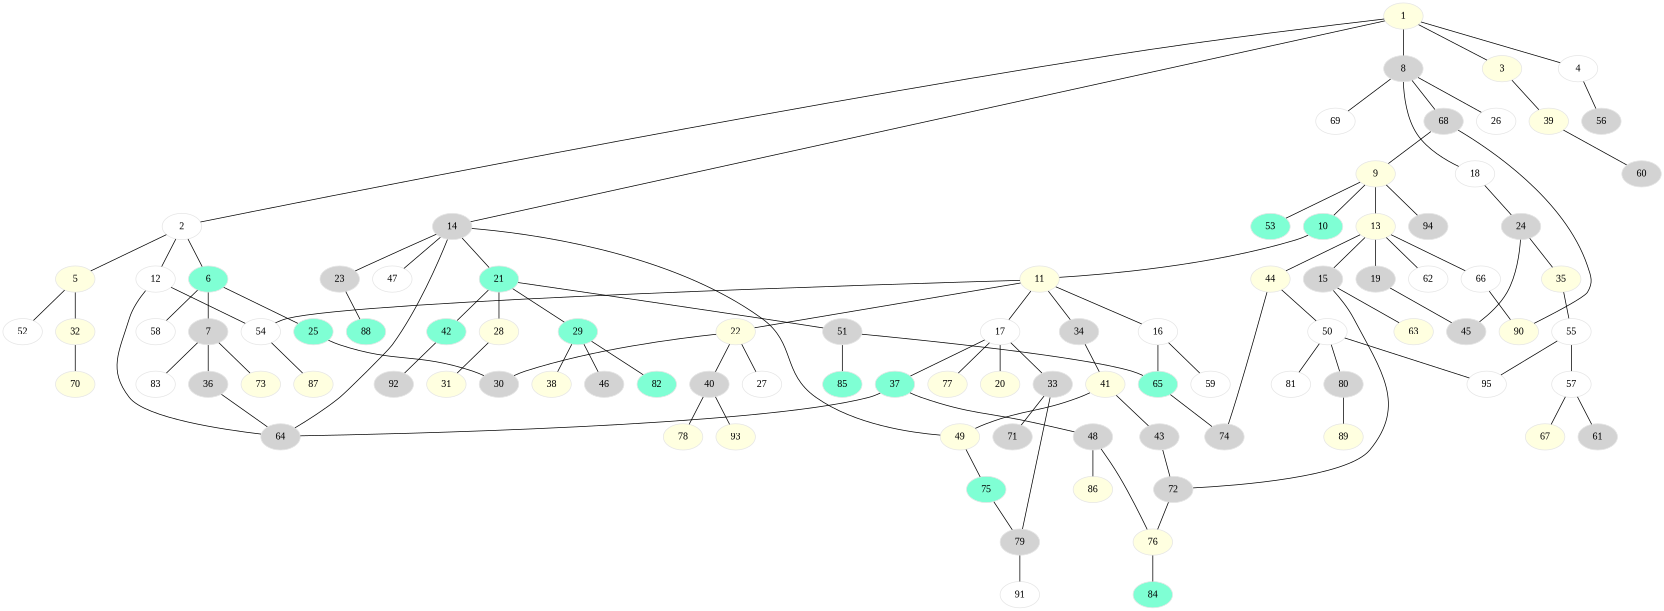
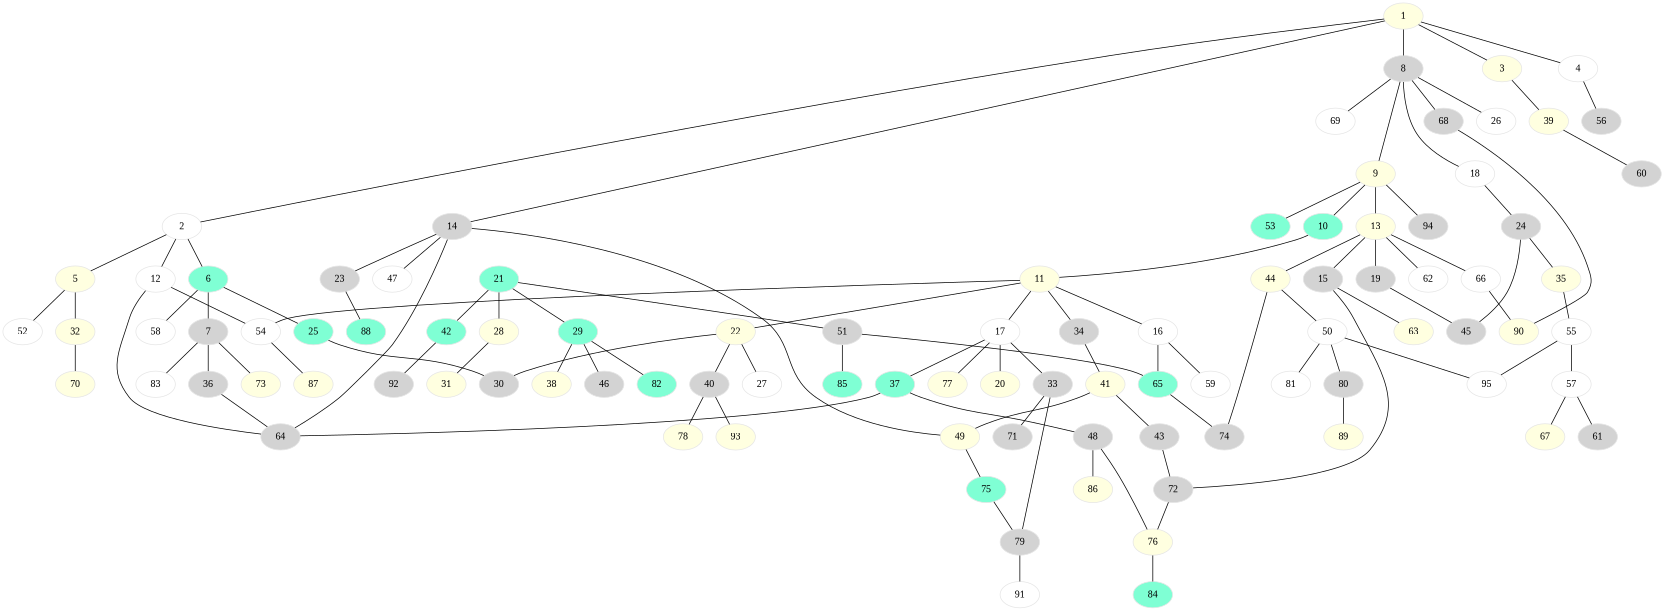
edge "68" -- "9": now "8" -- "9"
edge "14" -- "21": removed
